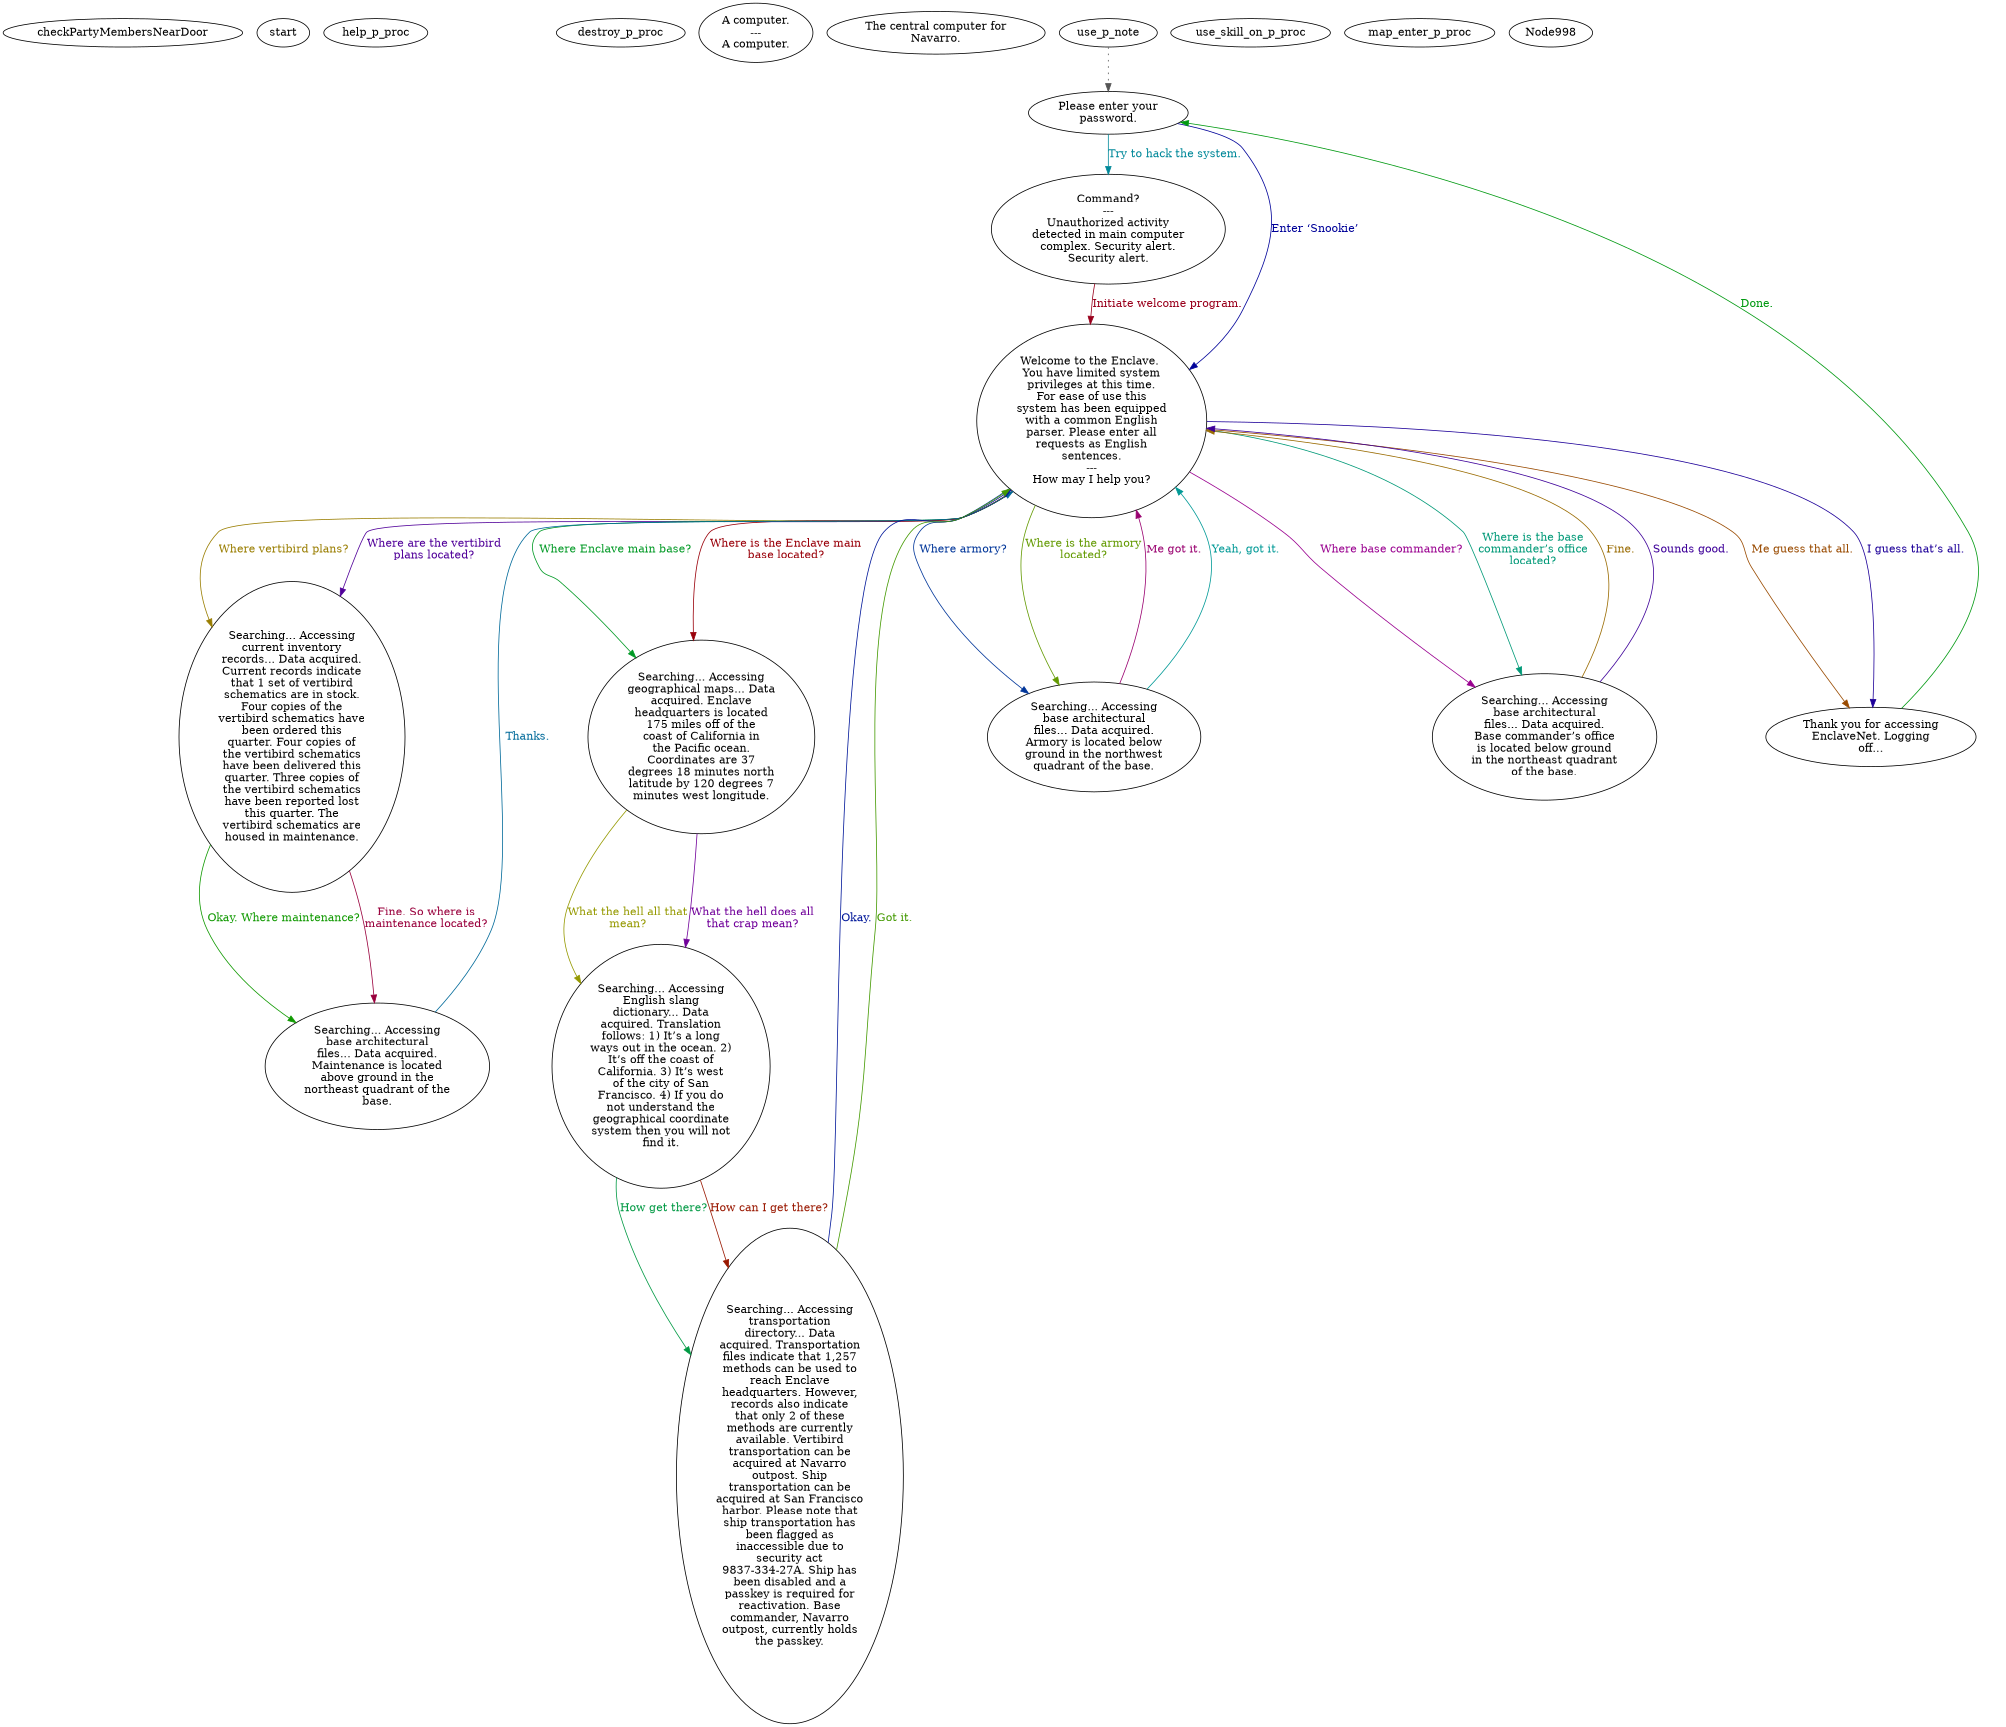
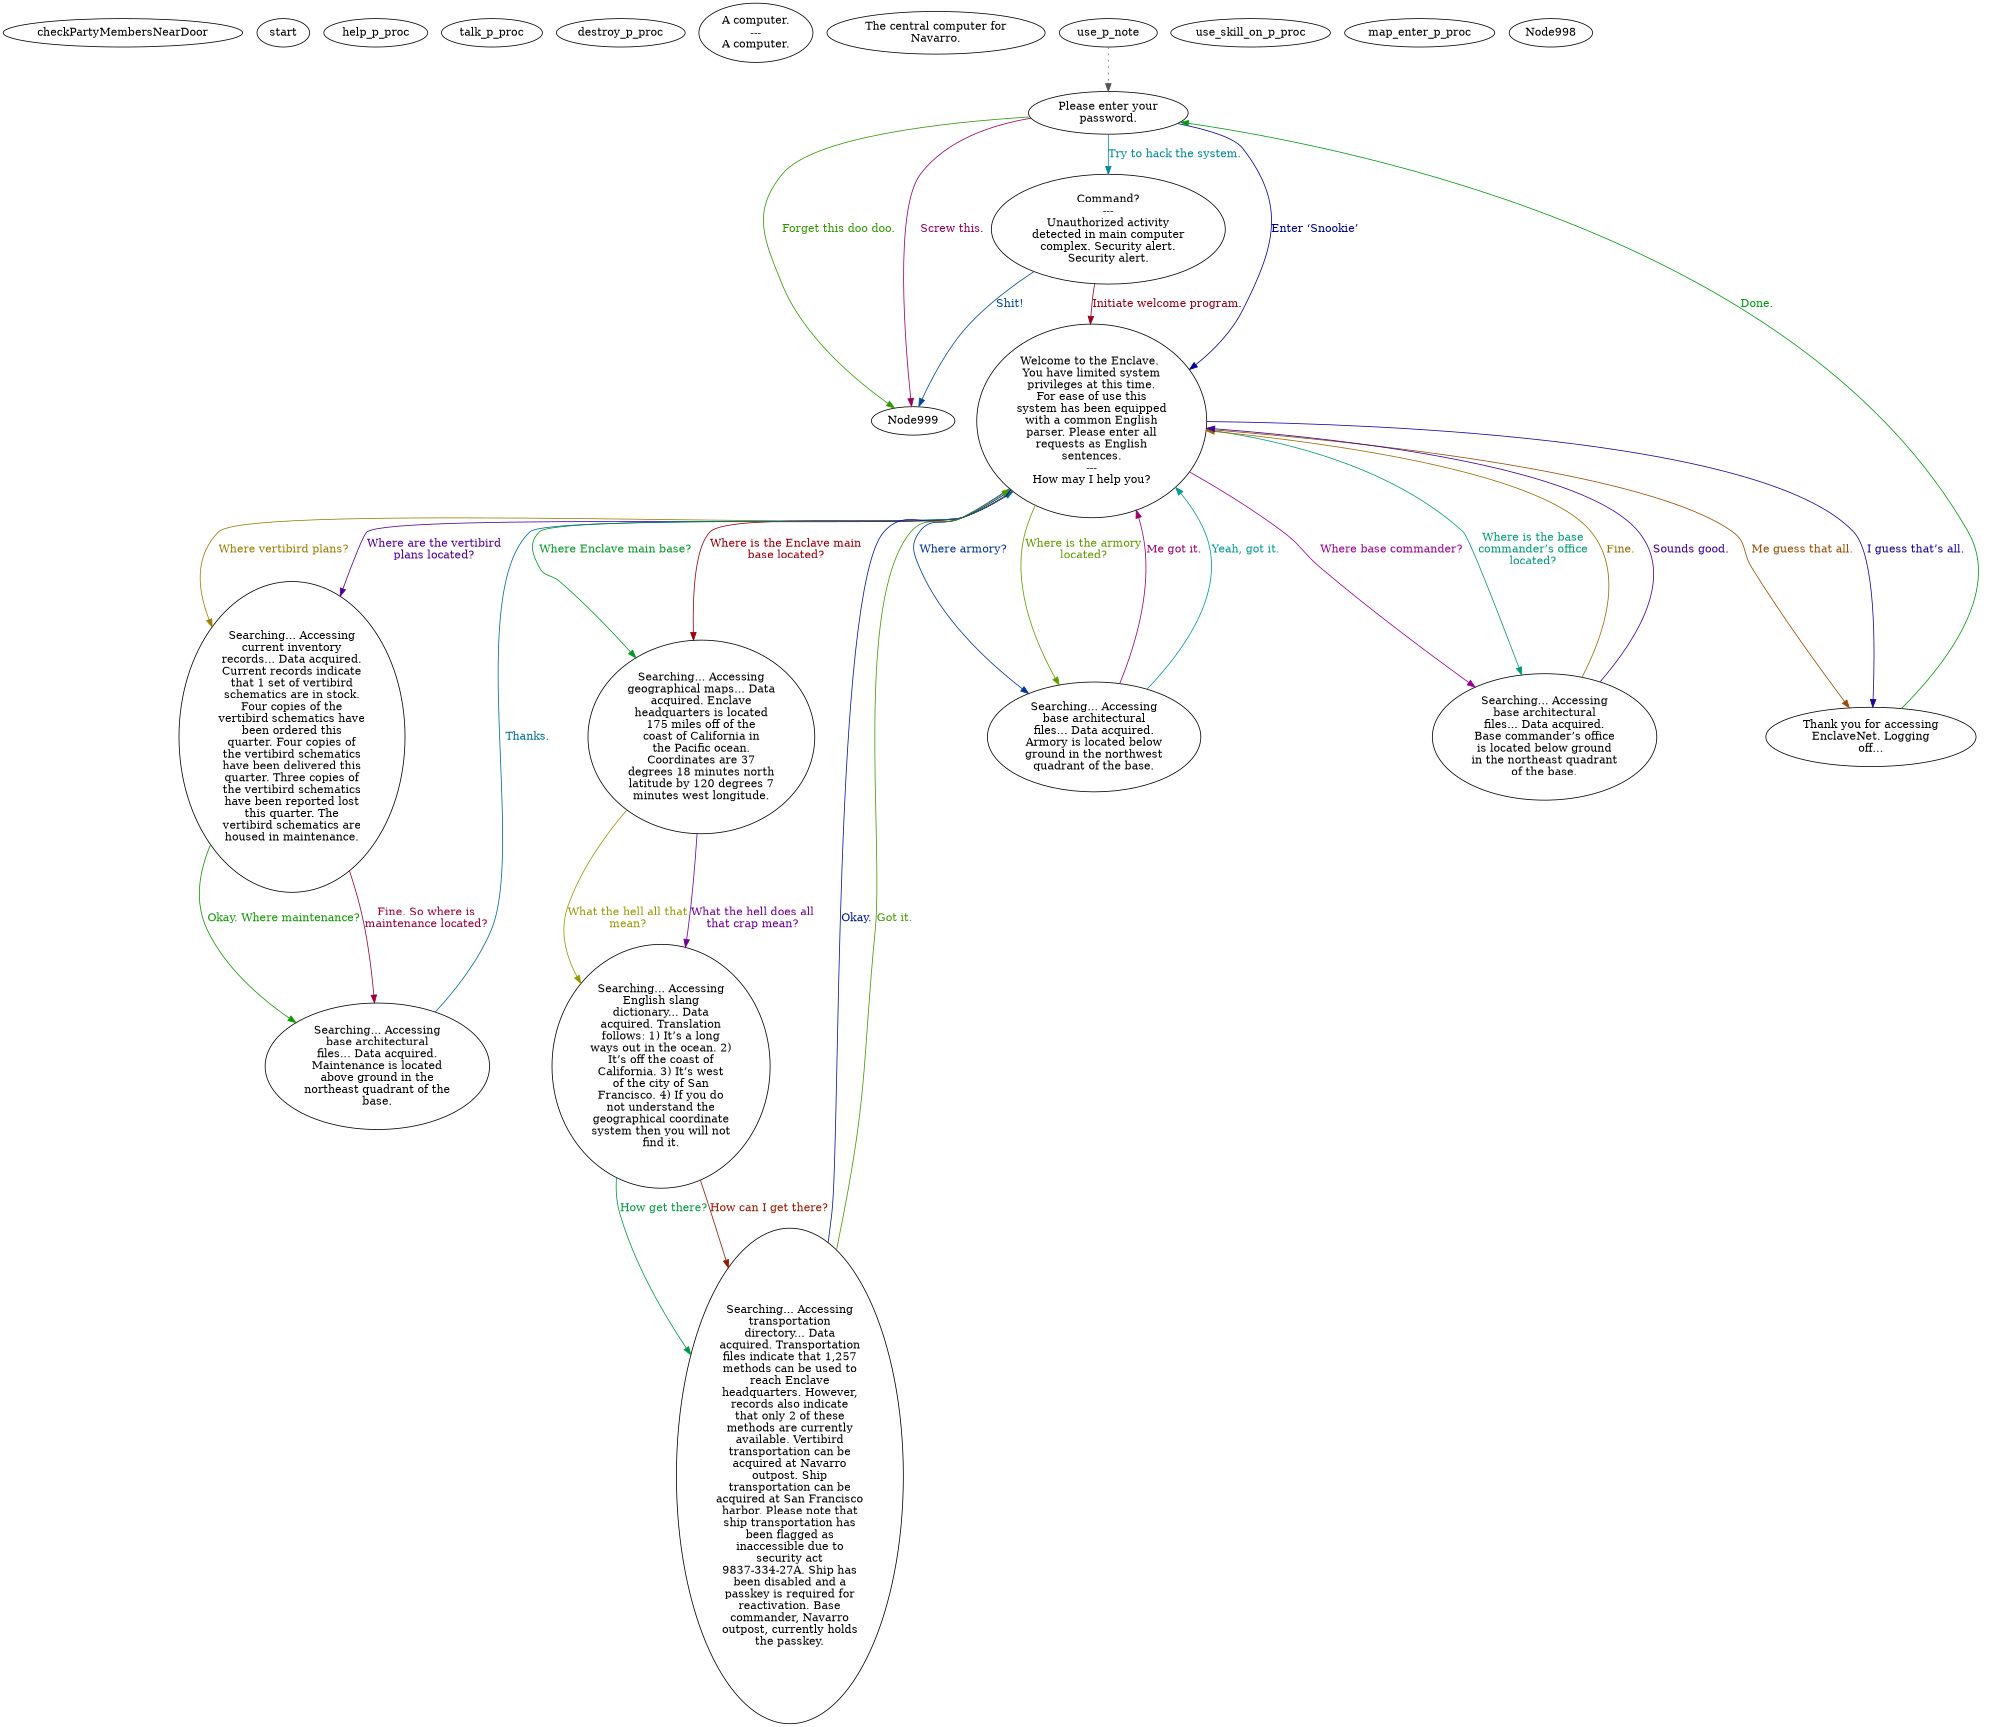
node "talk_p_proc": added
node "Node999": added
